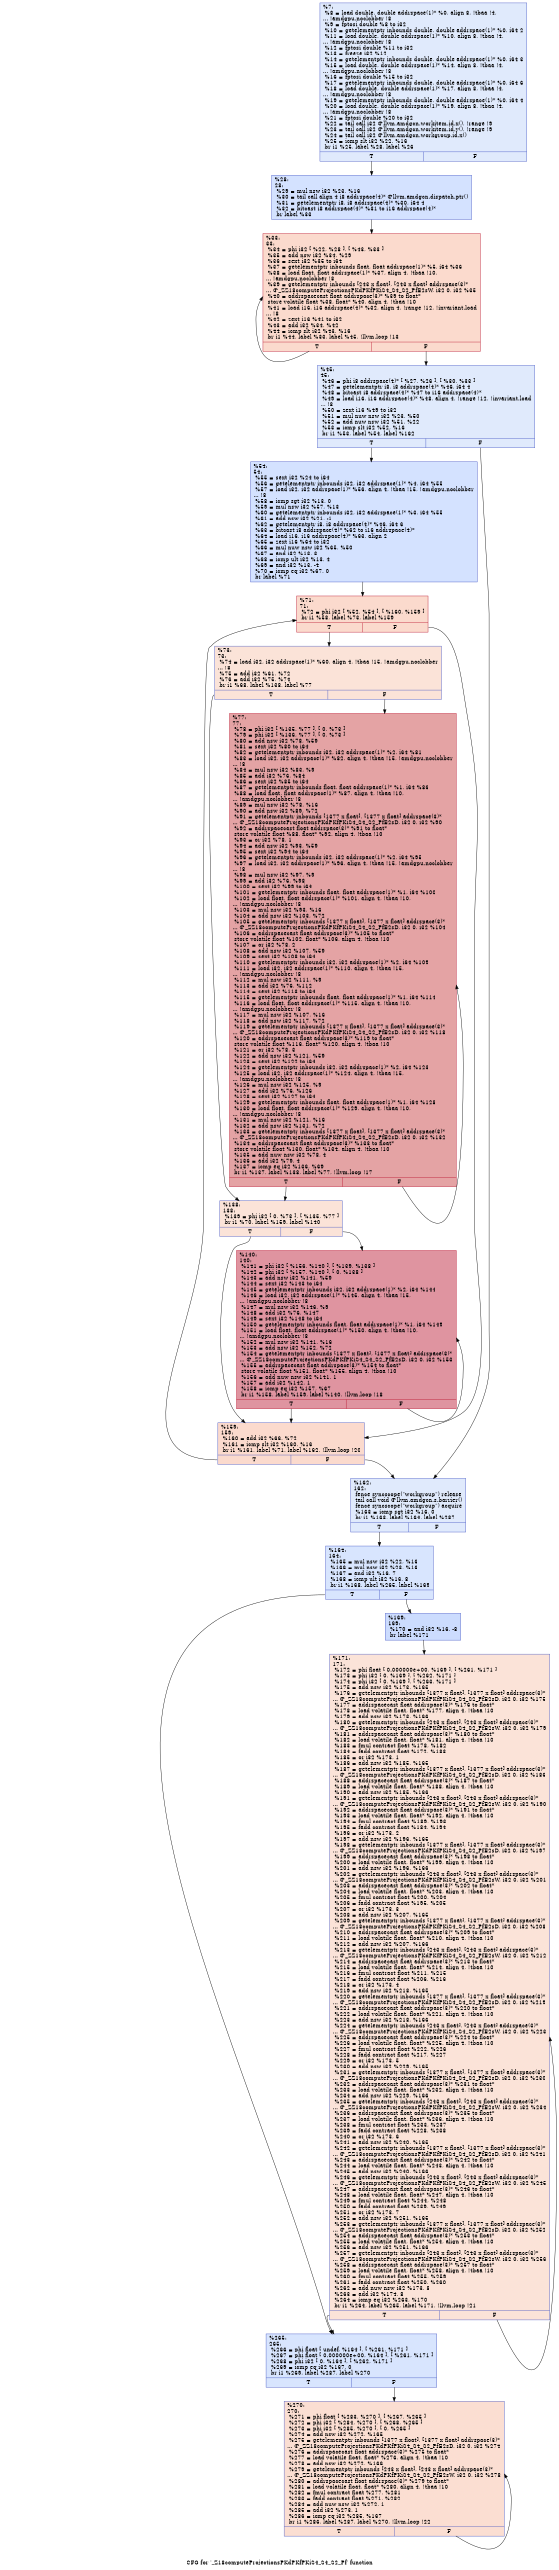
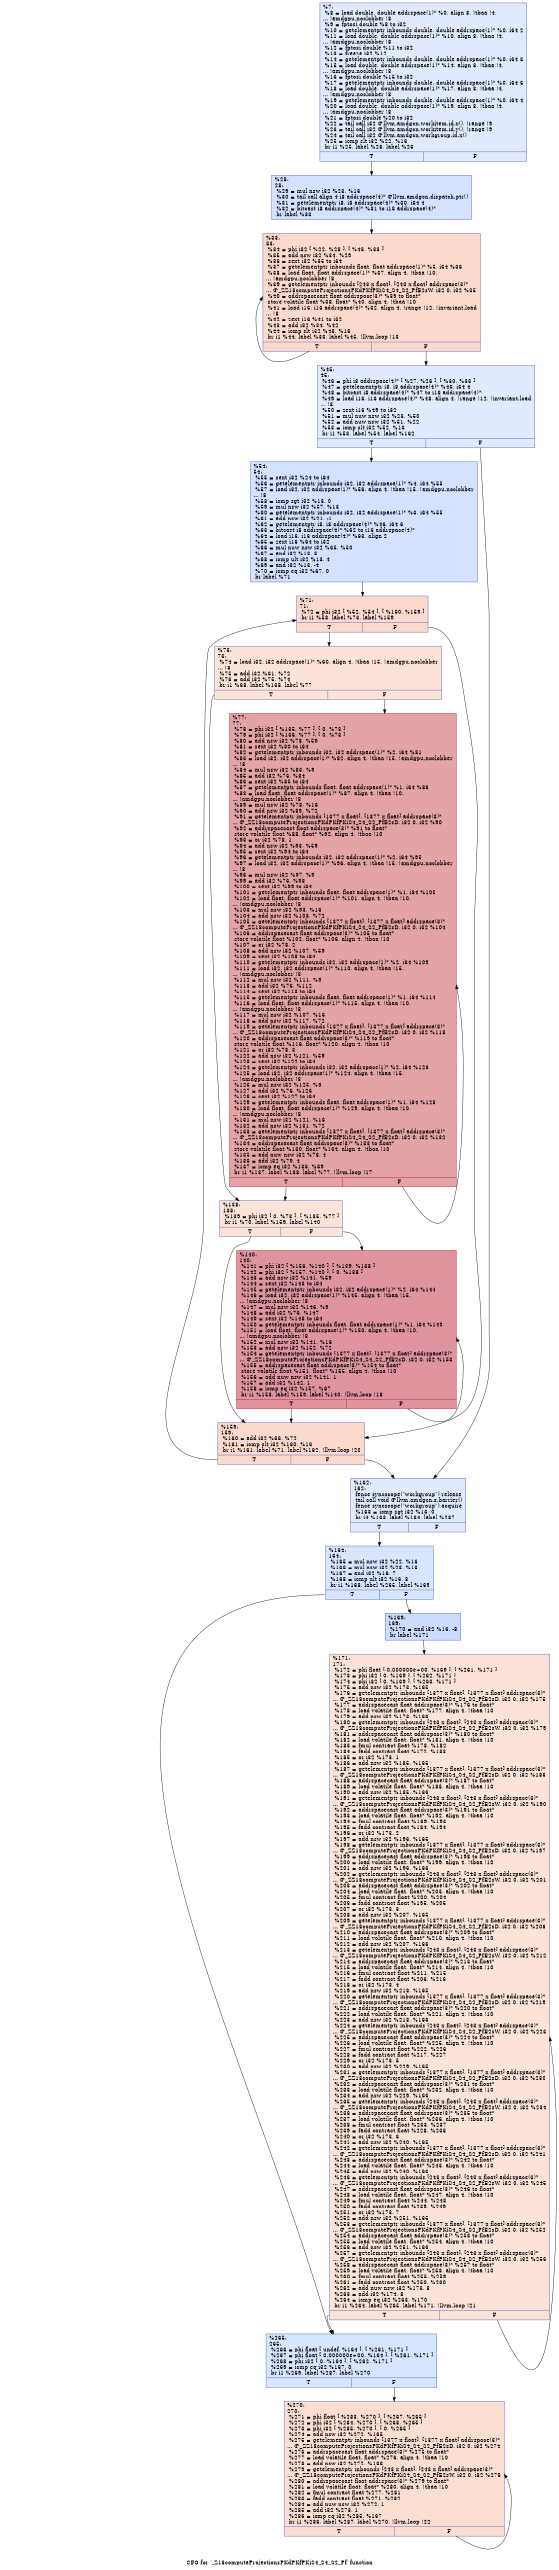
node "%33:": color #b70d28ff -> #3d50c3ff
node "%71:": color #b70d28ff -> #3d50c3ff
node "%162:": text "br i1 %163, label %164, label %287" -> "br i4 %163, label %164, label %287"
